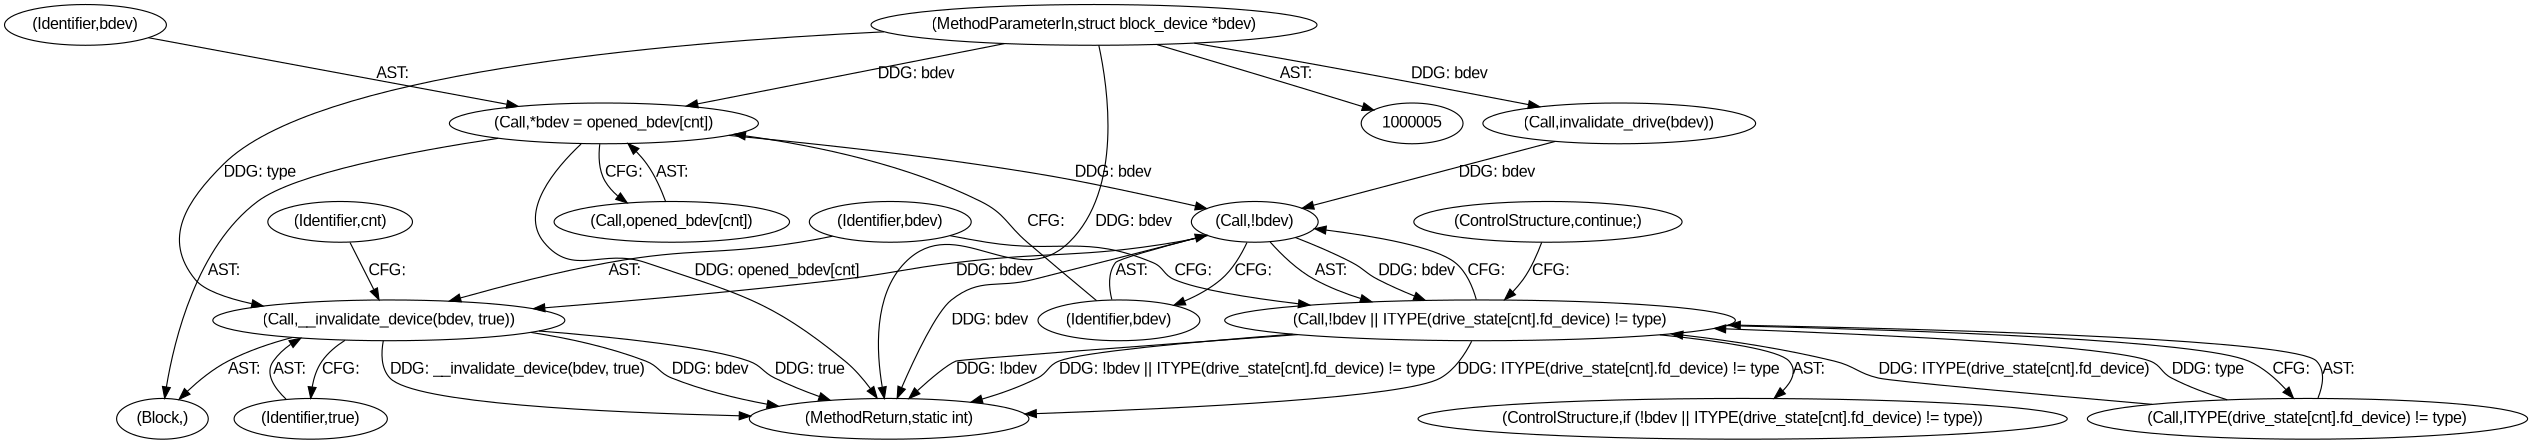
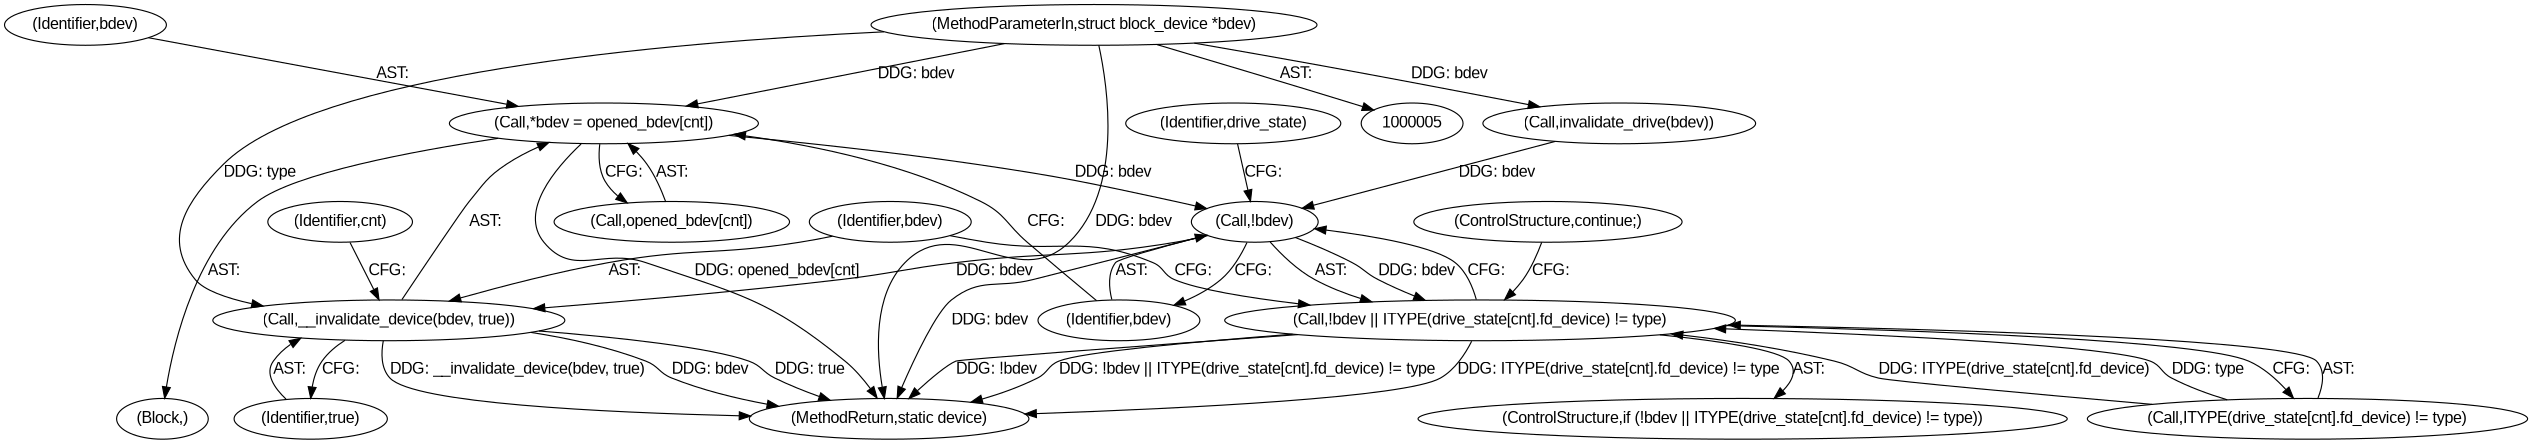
node "(Identifier,drive_state)": added
edge "(Call,__invalidate_device(bdev, true))" -> "(Block,)": now "(Call,__invalidate_device(bdev, true))" -> "(Call,*bdev = opened_bdev[cnt])"
node "(MethodReturn,static int)": label "(MethodReturn,static int)" -> "(MethodReturn,static device)"
